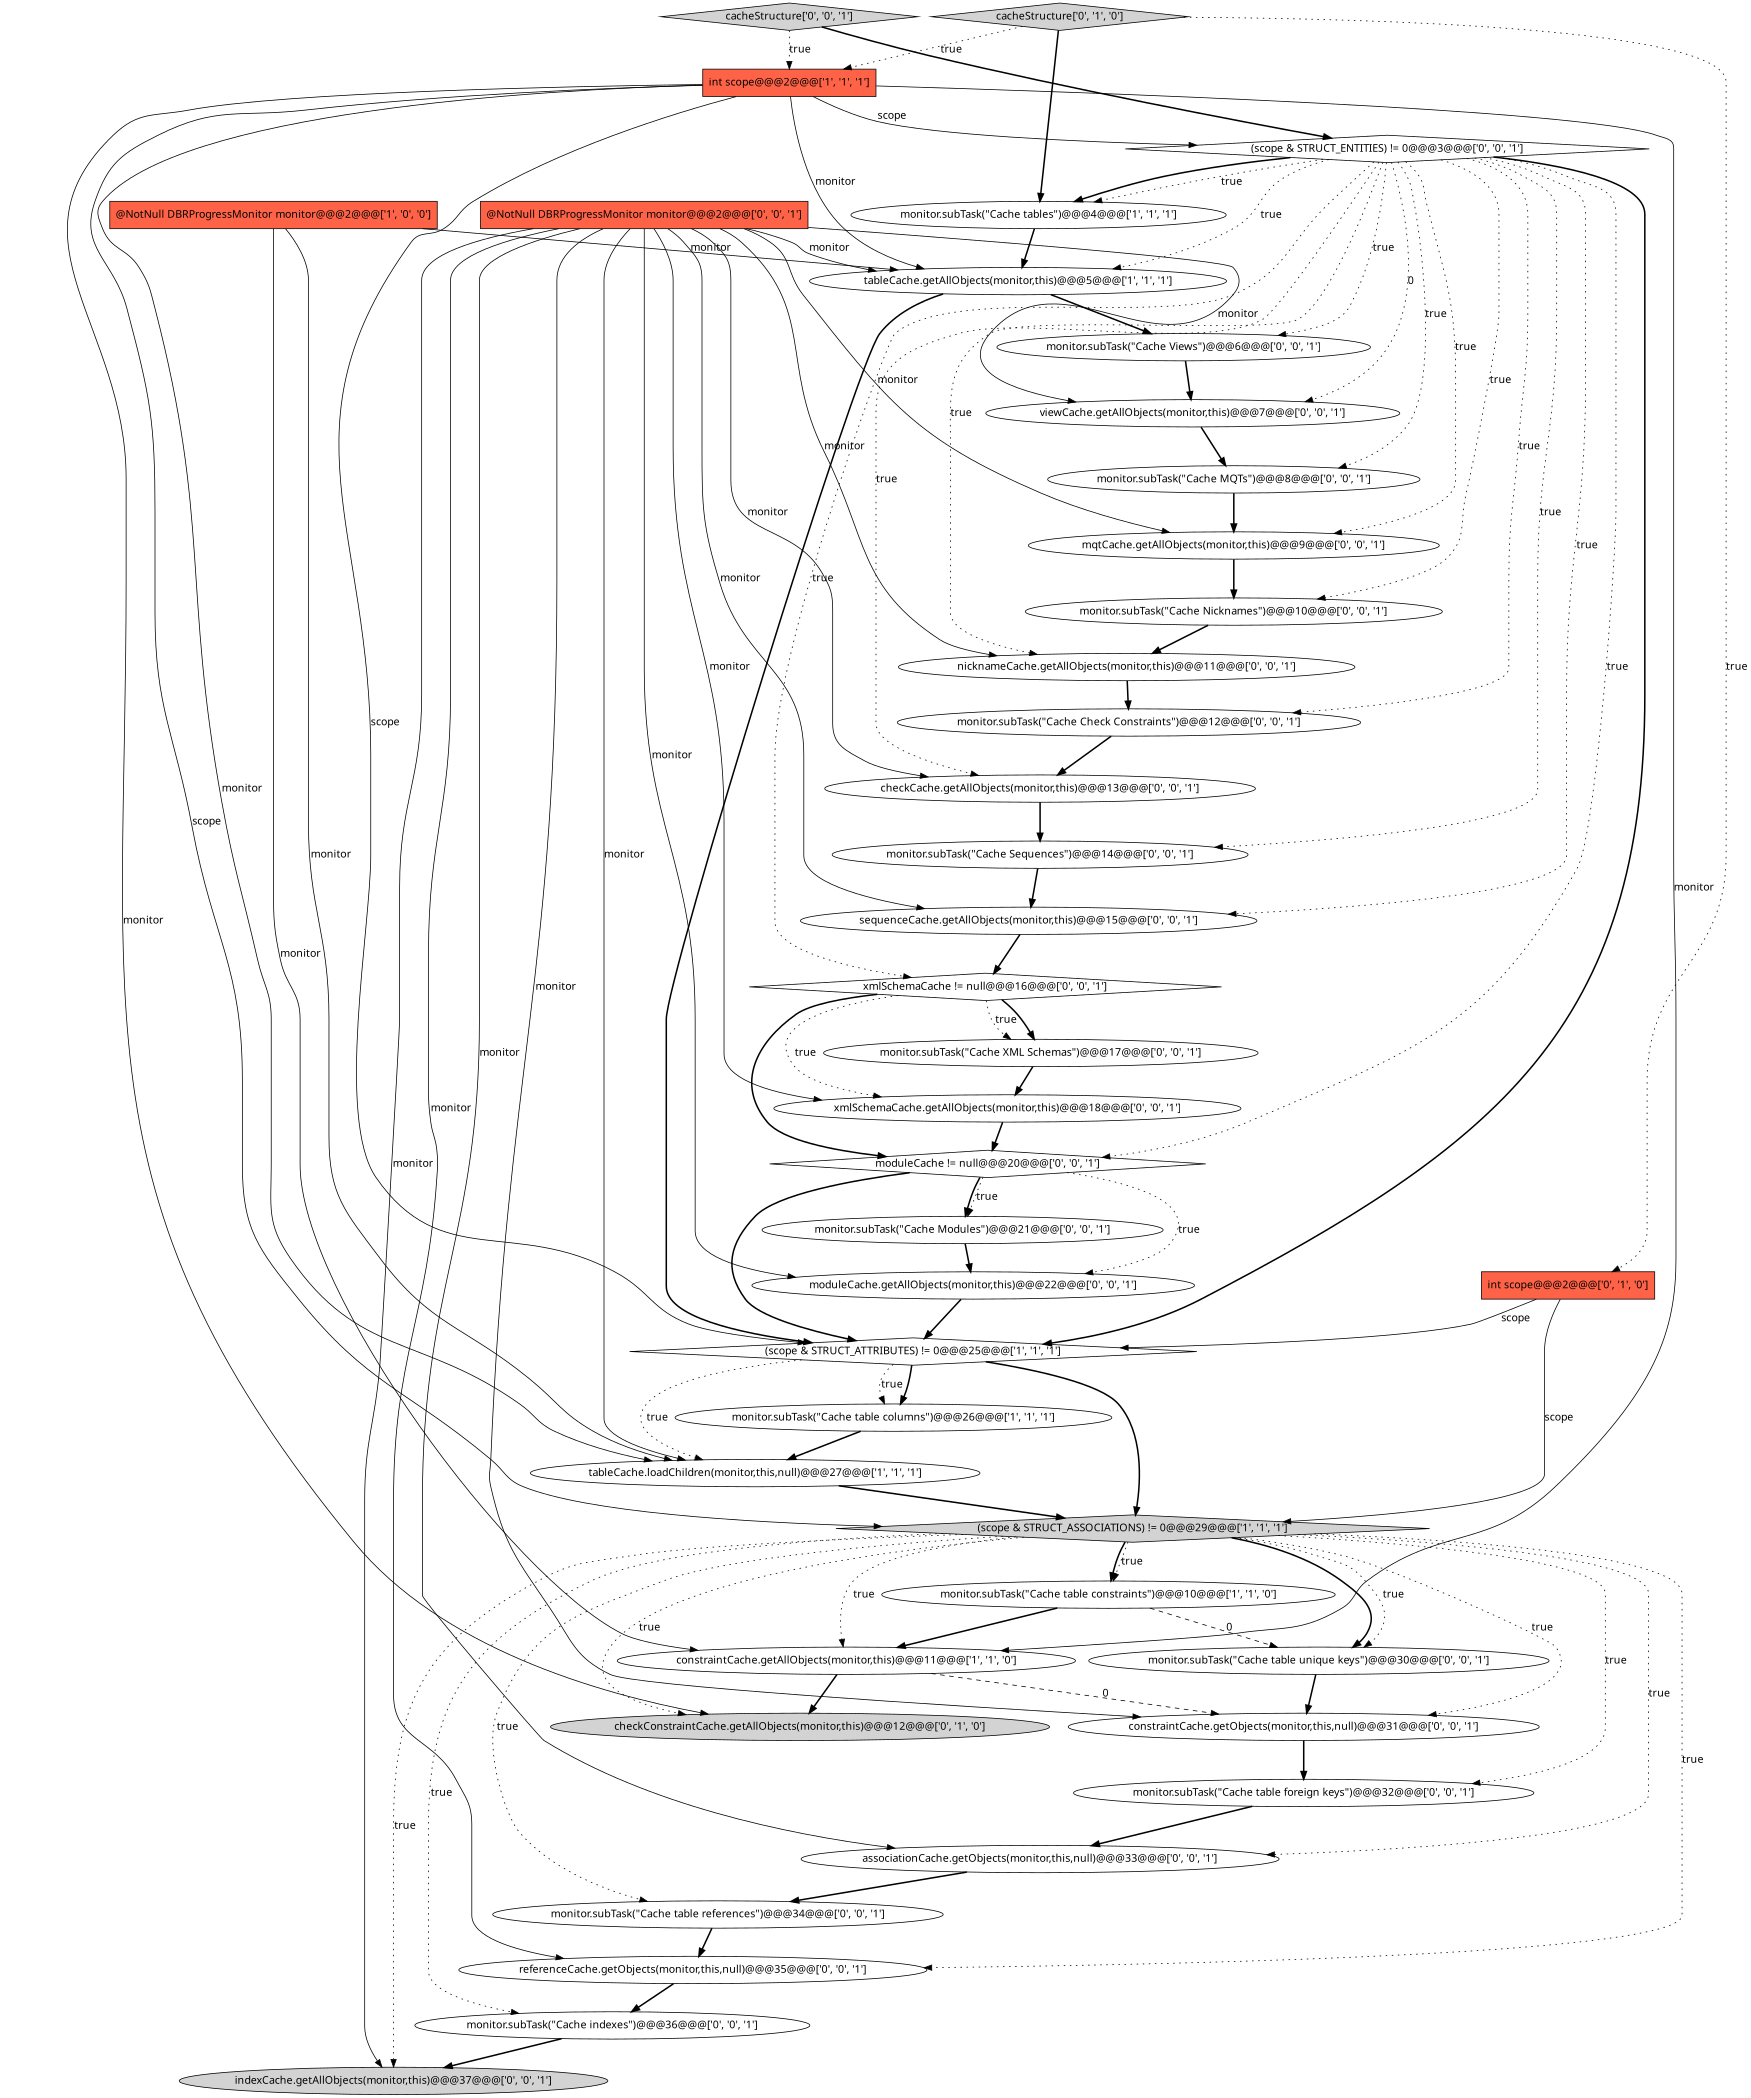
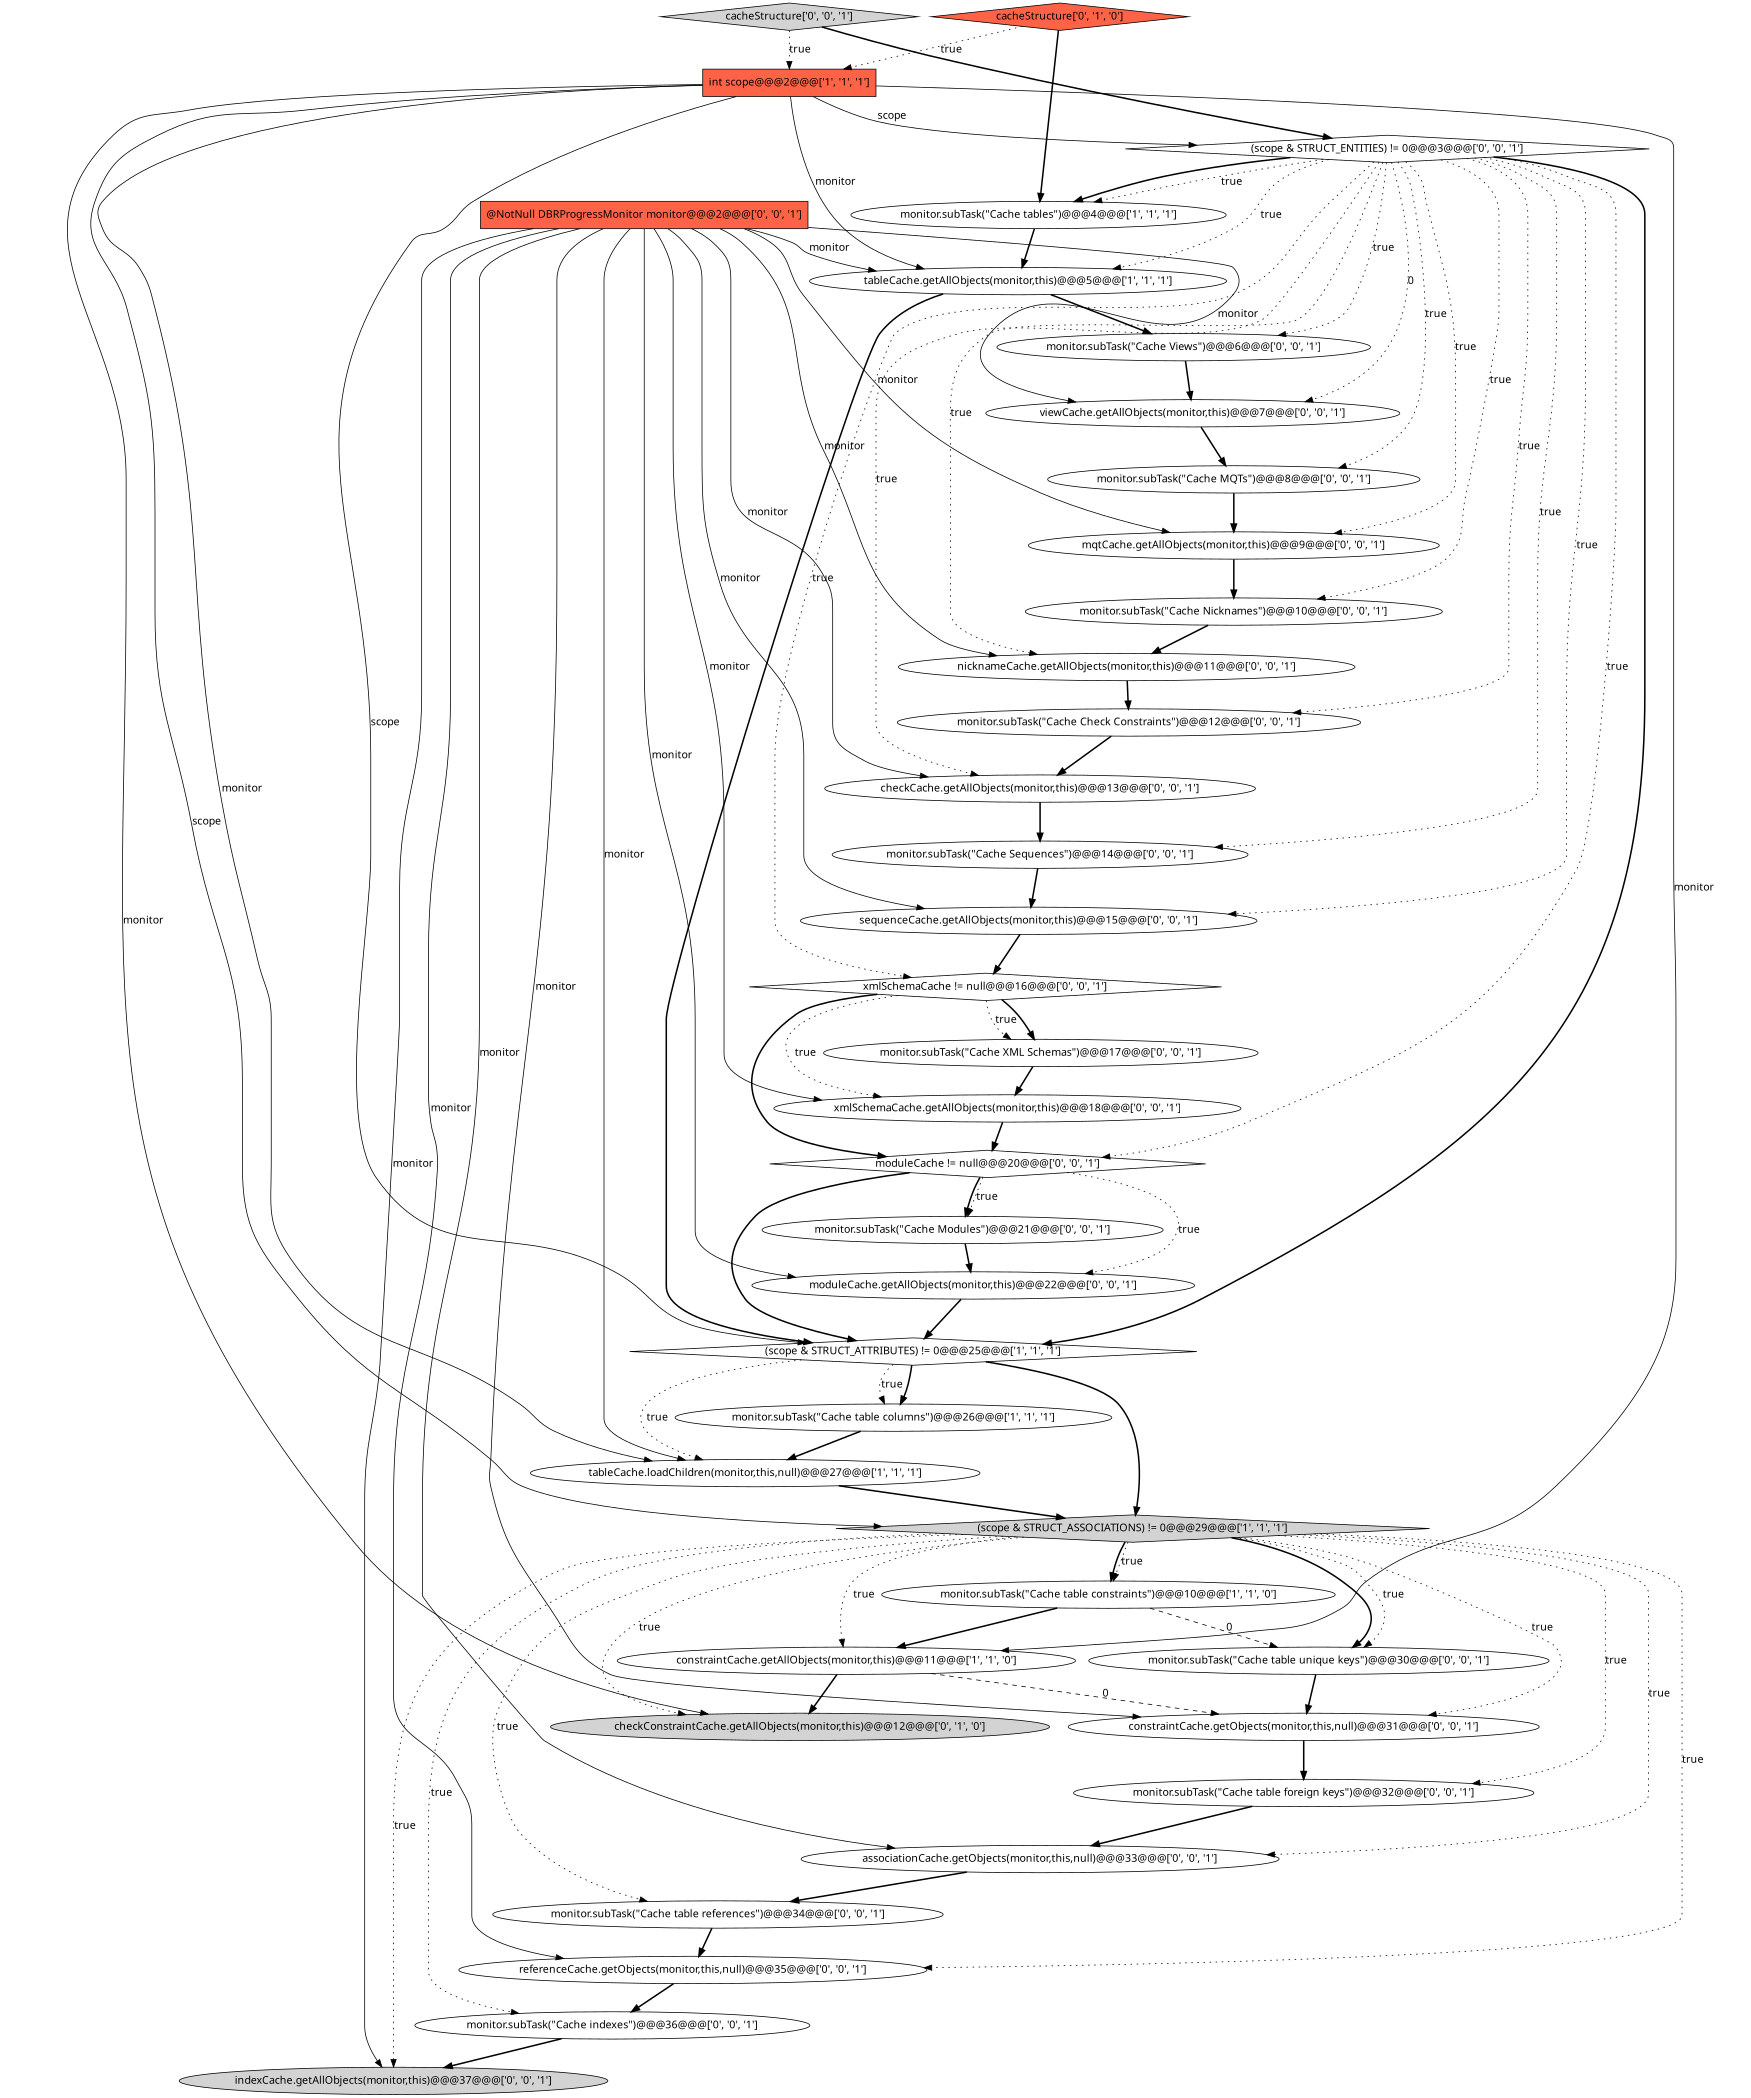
node "cacheStructure['0', '1', '0']": fillcolor lightgray -> tomato
node "@NotNull DBRProgressMonitor monitor@@@2@@@['1', '0', '0']": removed
node "int scope@@@2@@@['0', '1', '0']": removed
